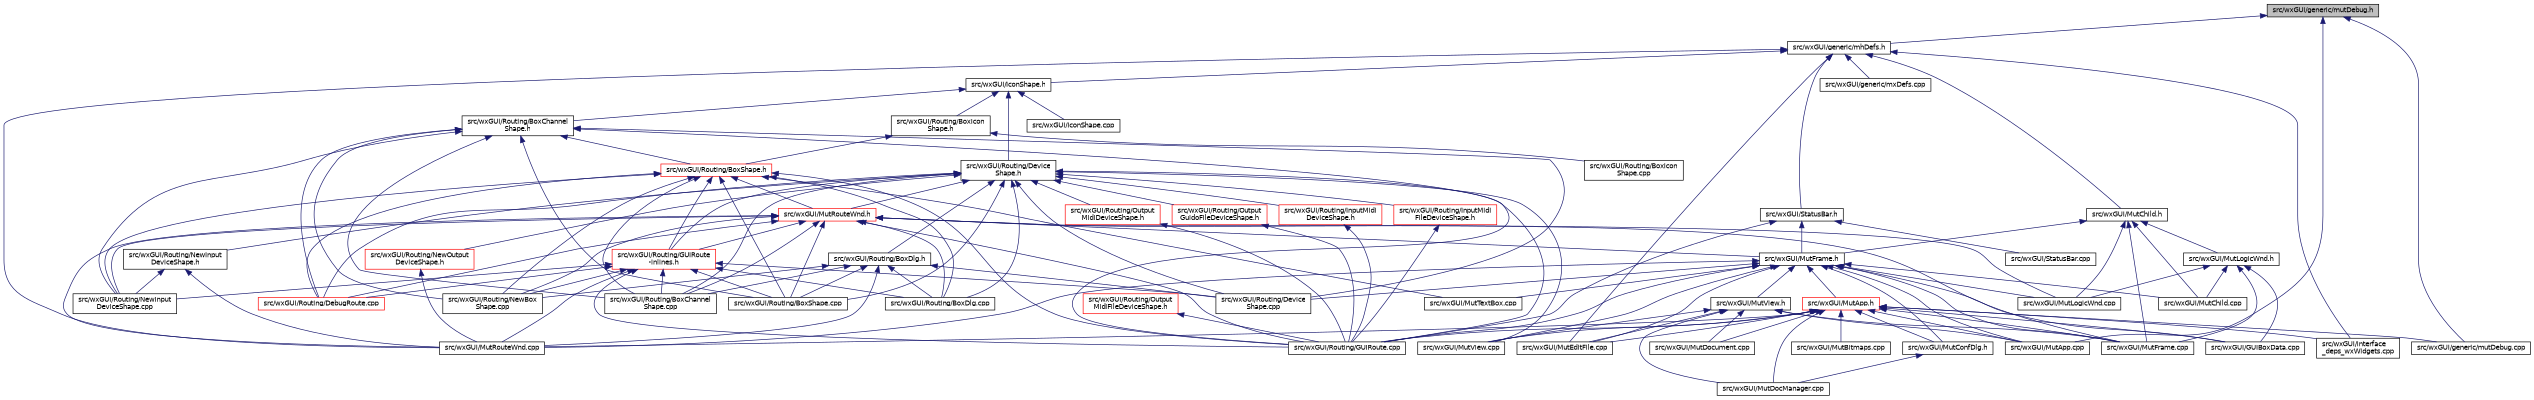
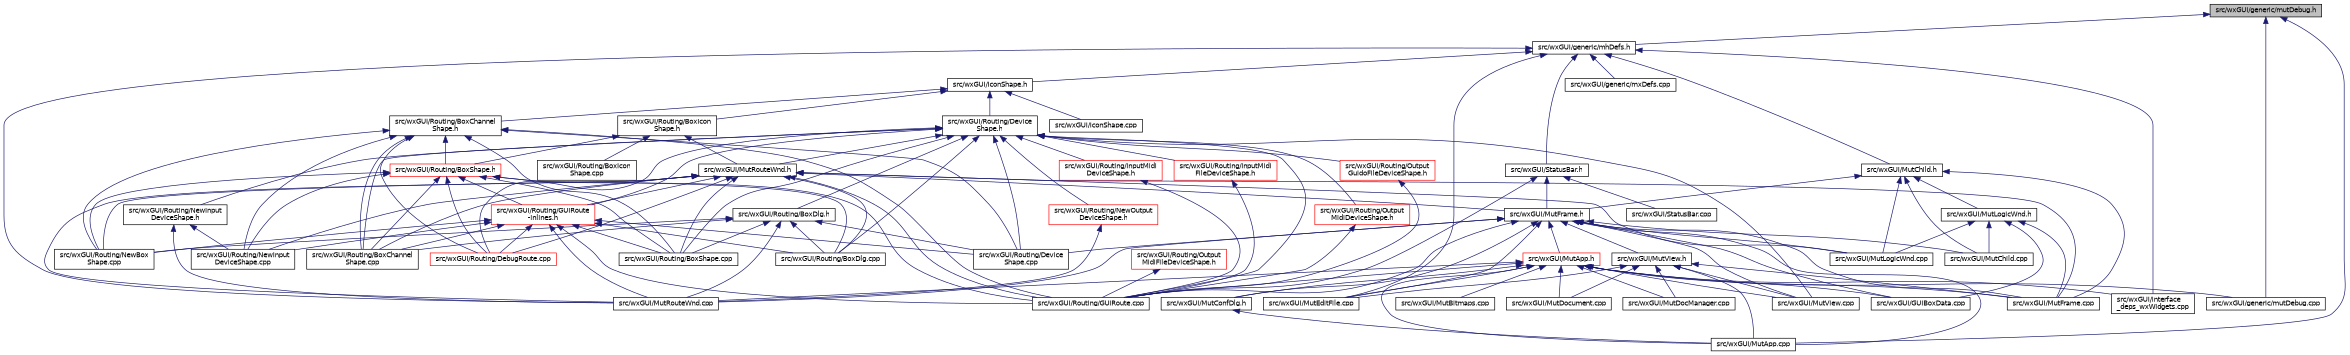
edge "src/wxGUI/MutRouteWnd.h" -> "src/wxGUI/Routing/BoxShape.h": now "src/wxGUI/MutRouteWnd.h" -> "src/wxGUI/Routing/BoxIcon Shape.h"
node "src/wxGUI/MutRouteWnd.h": color red -> black
node "src/wxGUI/MutTextBox.cpp": removed
edge "src/wxGUI/MutDocManager.cpp" -> "src/wxGUI/MutConfDlg.h": now "src/wxGUI/MutApp.cpp" -> "src/wxGUI/MutConfDlg.h"
